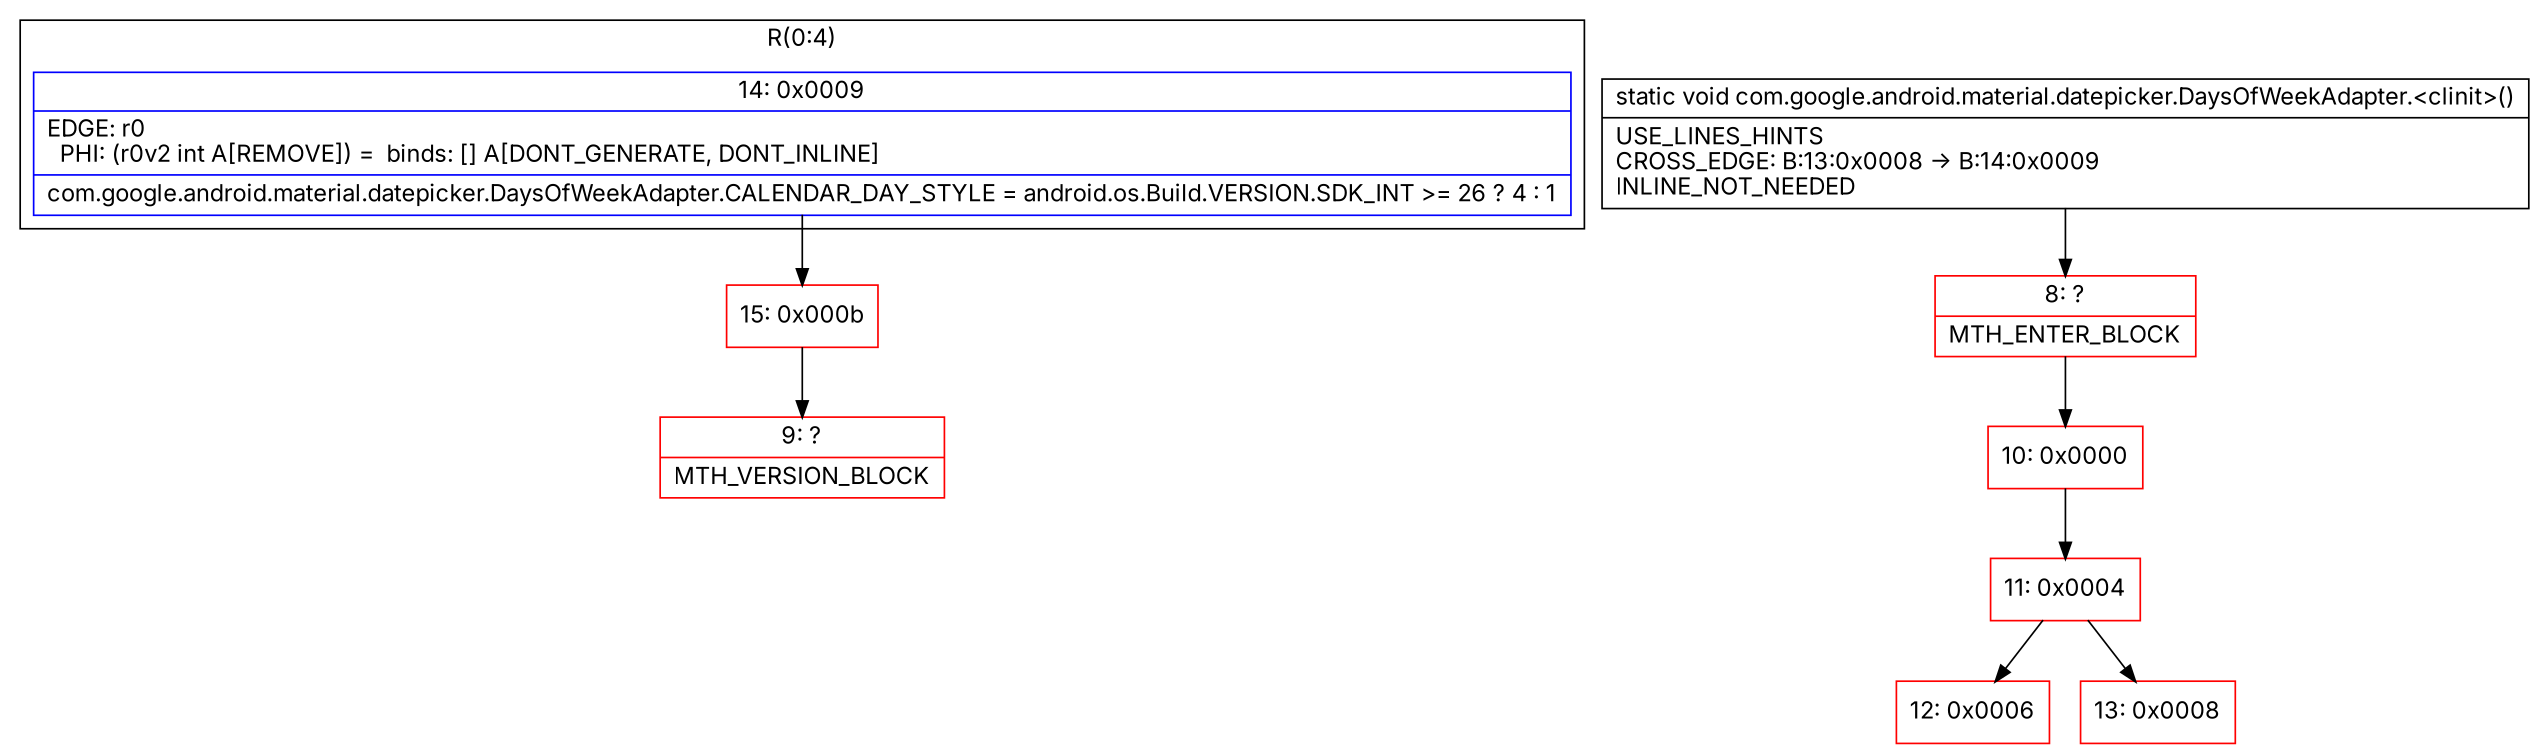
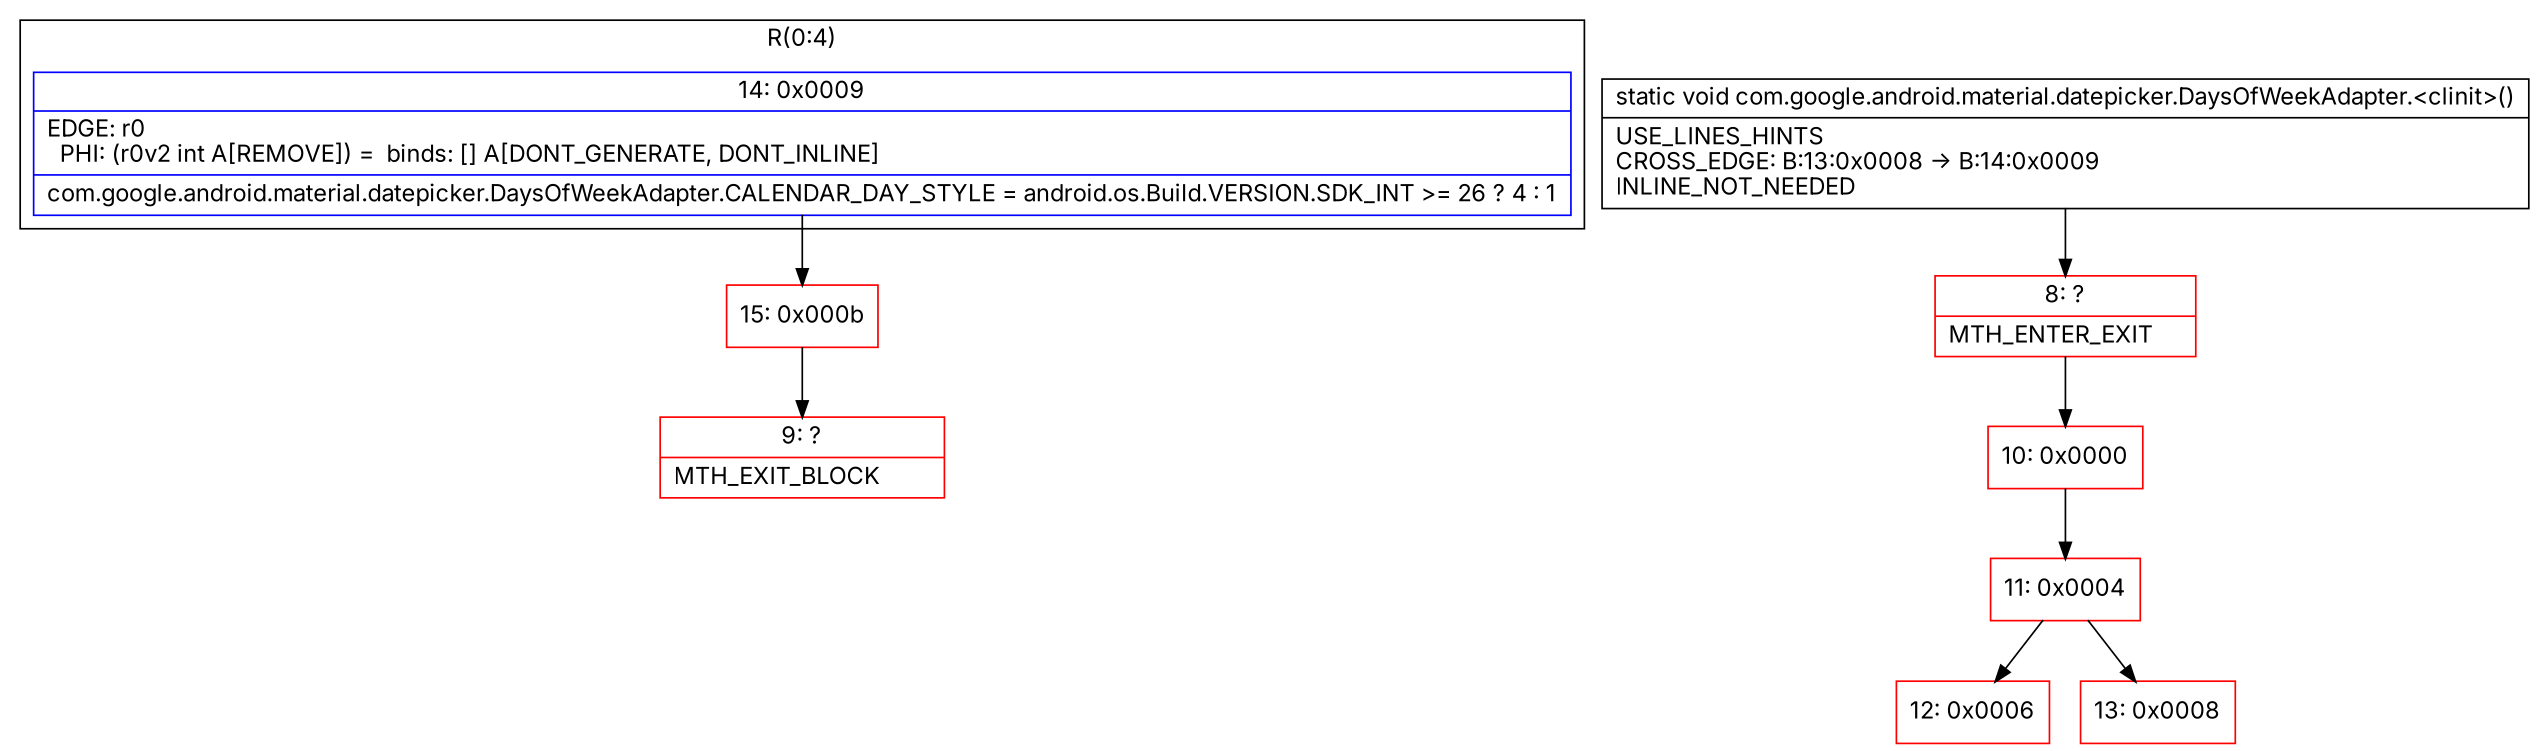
node "8: ?": text "MTH_ENTER_BLOCK" -> "MTH_ENTER_EXIT"
node "9: ?": text "MTH_VERSION_BLOCK" -> "MTH_EXIT_BLOCK"
